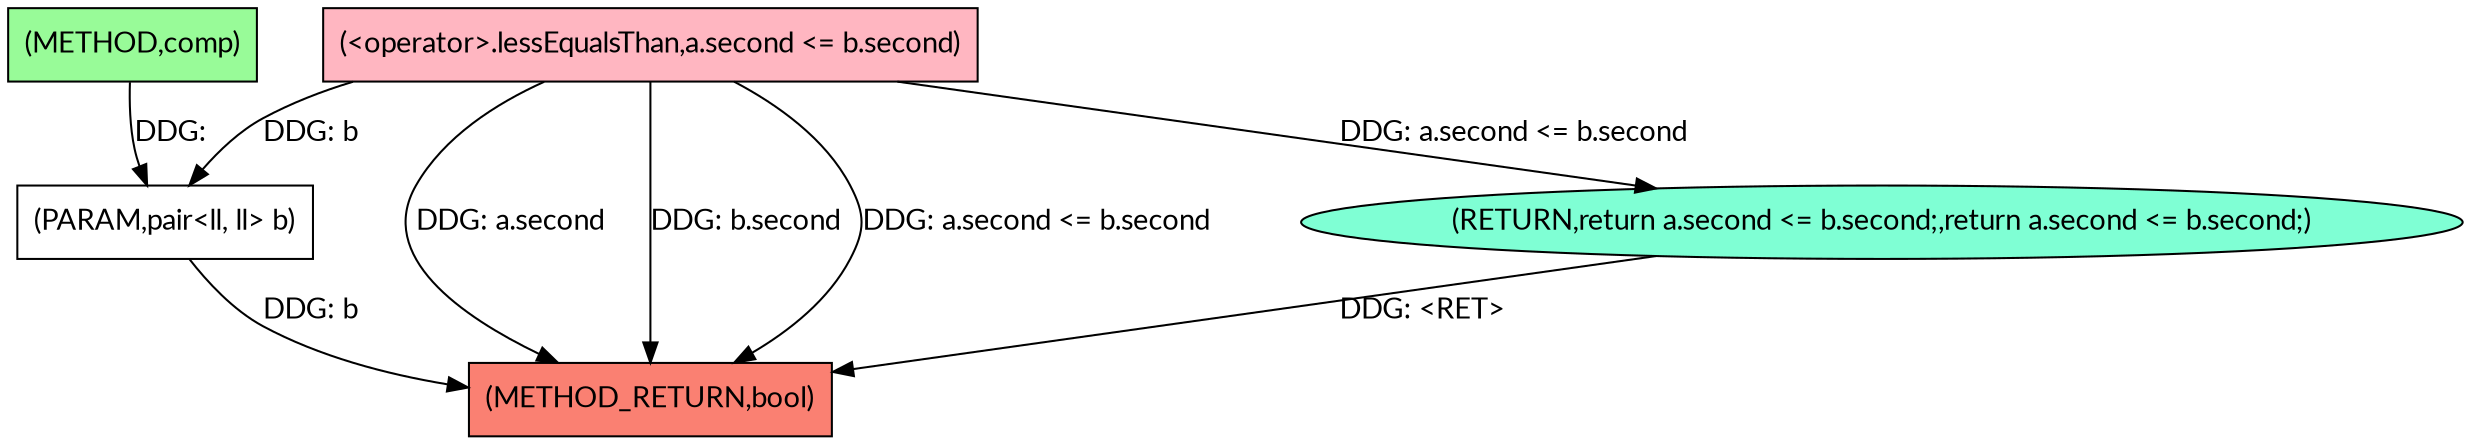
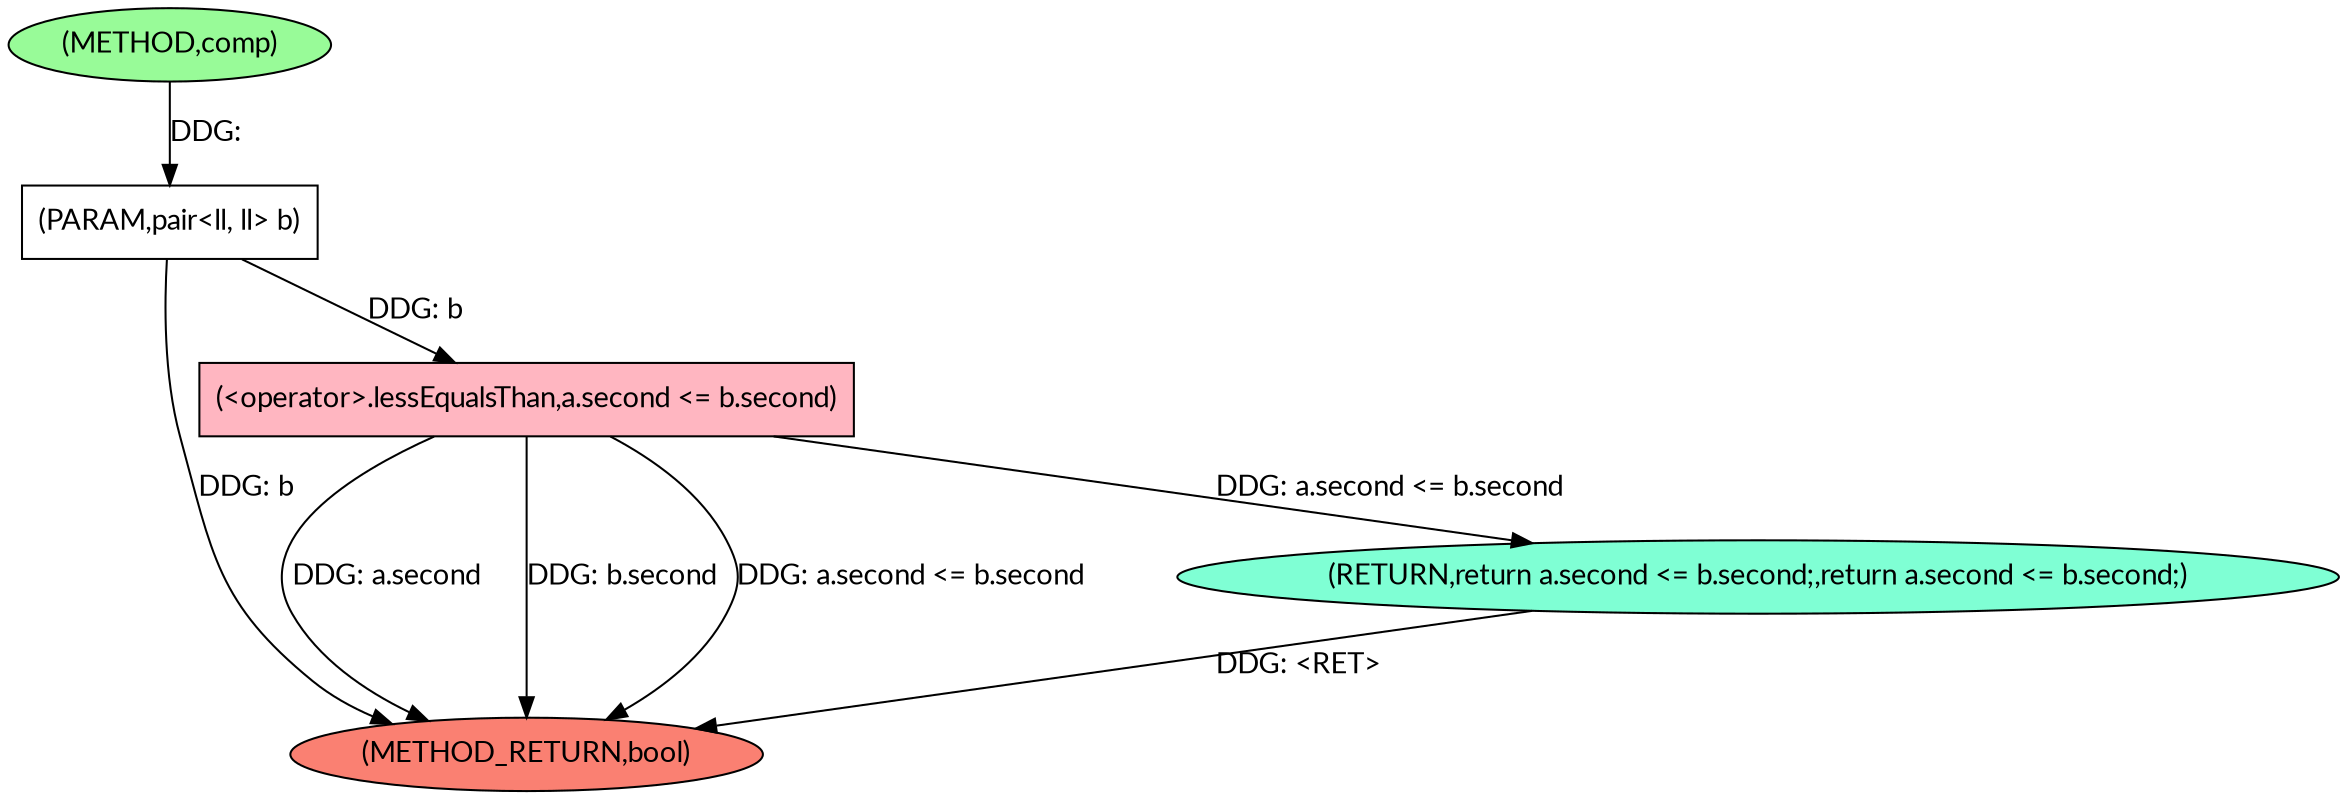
node "(METHOD,comp)": shape box -> ellipse
edge "(<operator>.lessEqualsThan,a.second <= b.second)" -> "(PARAM,pair<ll, ll> b)": reversed
node "(METHOD_RETURN,bool)": shape box -> ellipse
